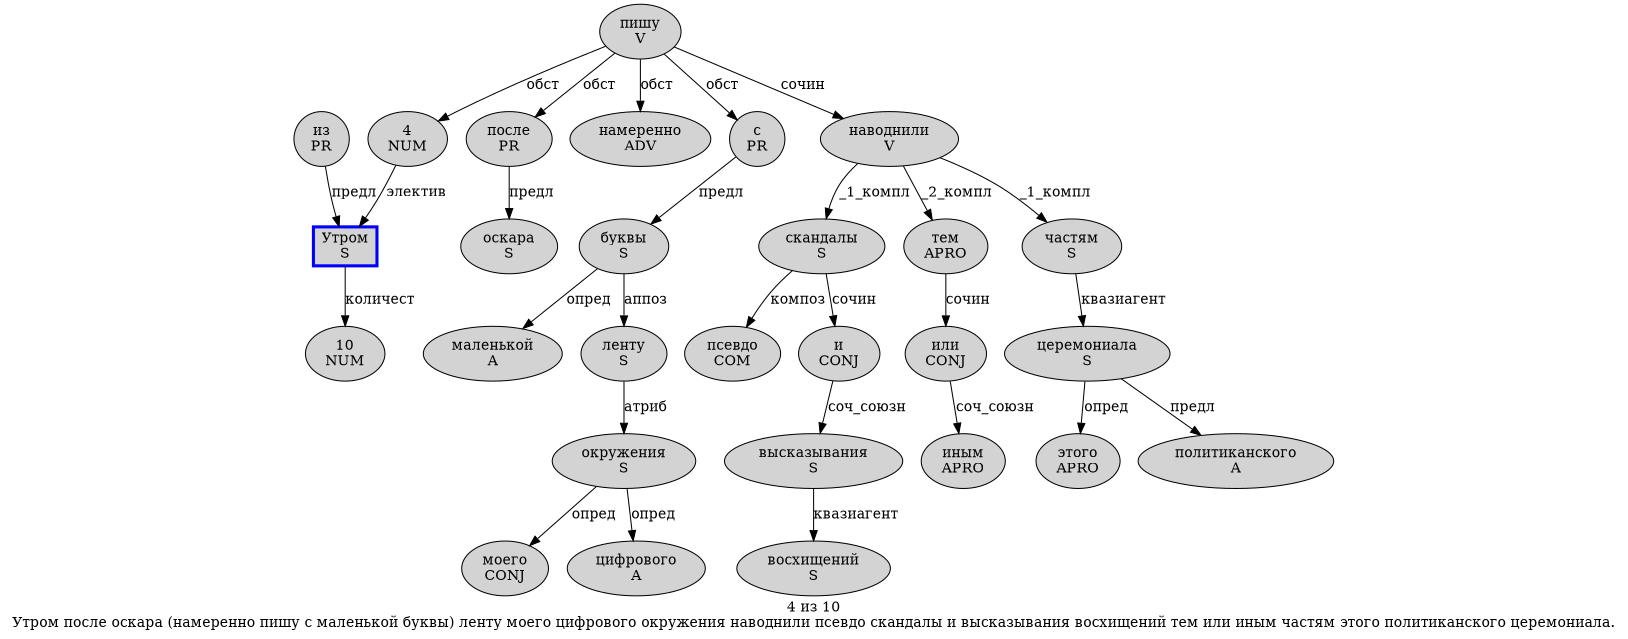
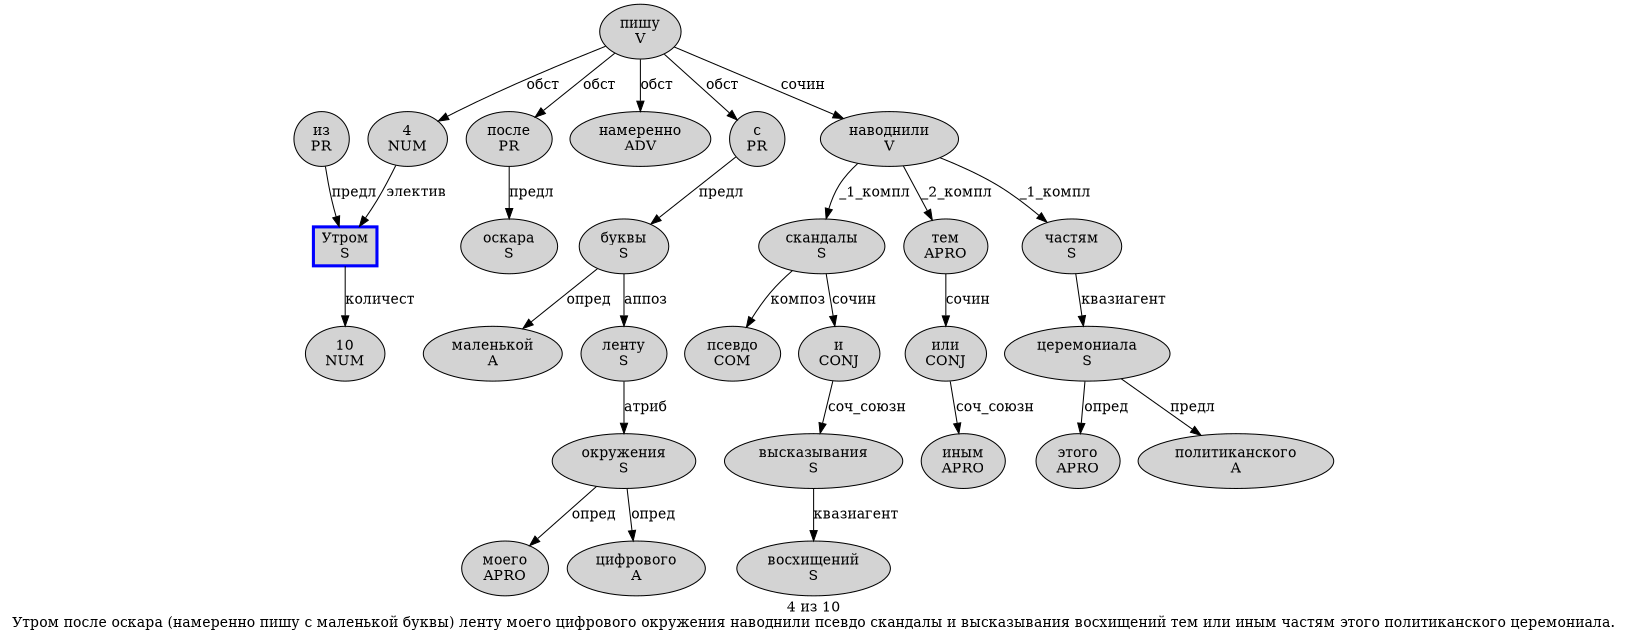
node "моего CONJ": label "моего CONJ" -> "моего APRO"
